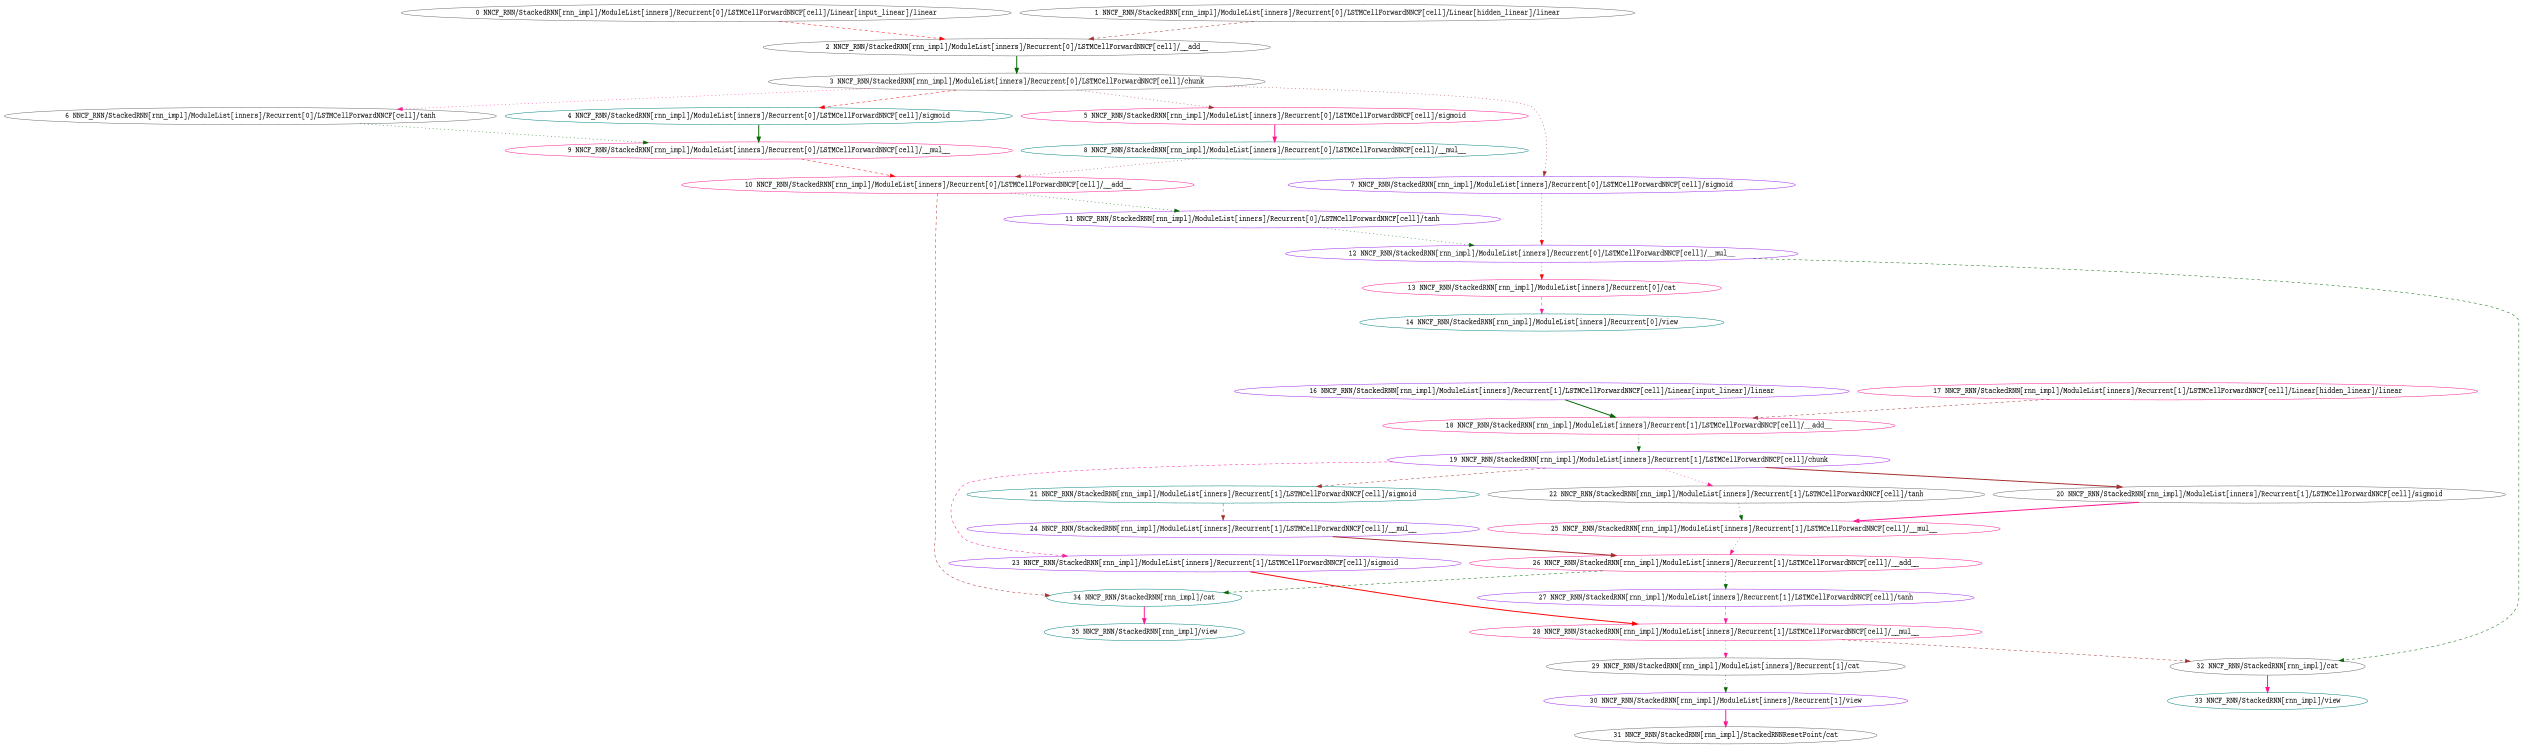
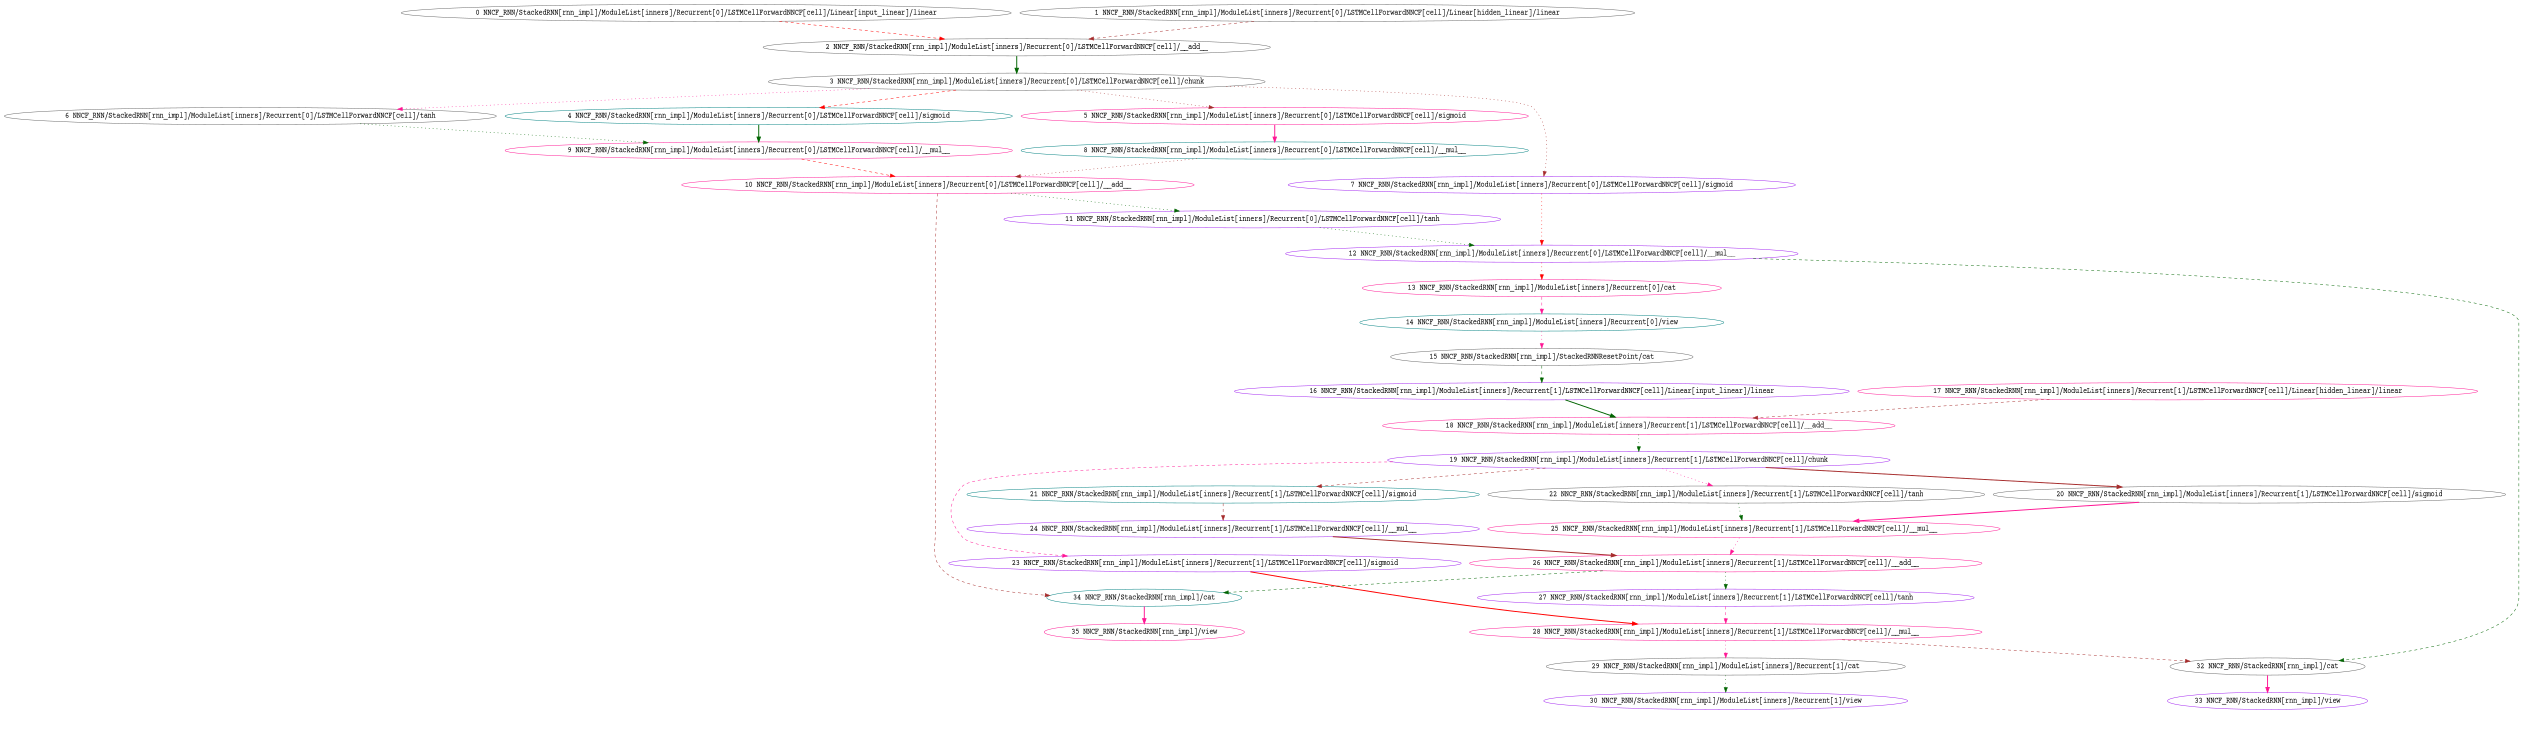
node "15 NNCF_RNN/StackedRNN[rnn_impl]/StackedRNNResetPoint/cat": added
node "35 NNCF_RNN/StackedRNN[rnn_impl]/view": color teal -> deeppink
node "33 NNCF_RNN/StackedRNN[rnn_impl]/view": color teal -> purple
node "31 NNCF_RNN/StackedRNN[rnn_impl]/StackedRNNResetPoint/cat": removed
